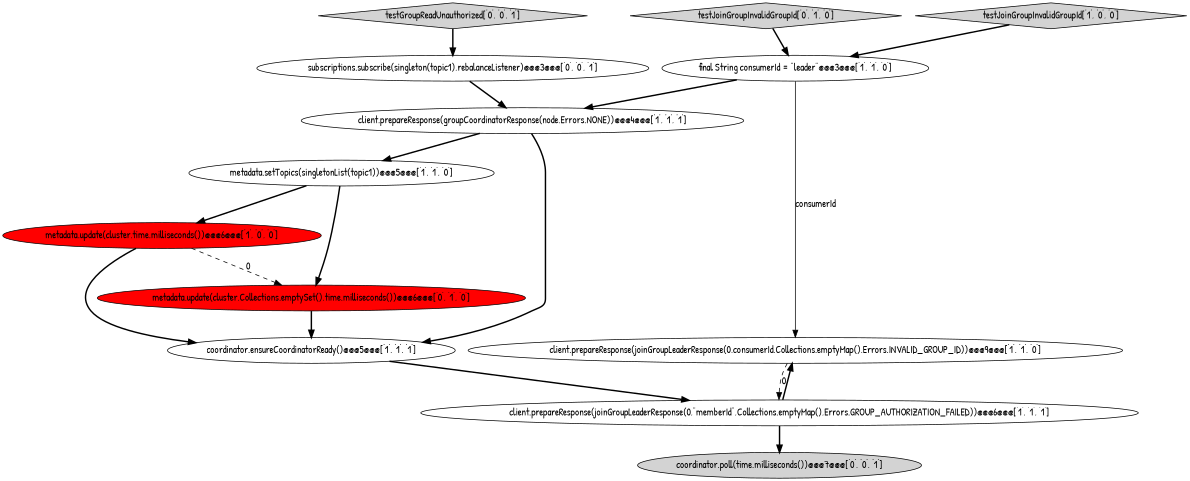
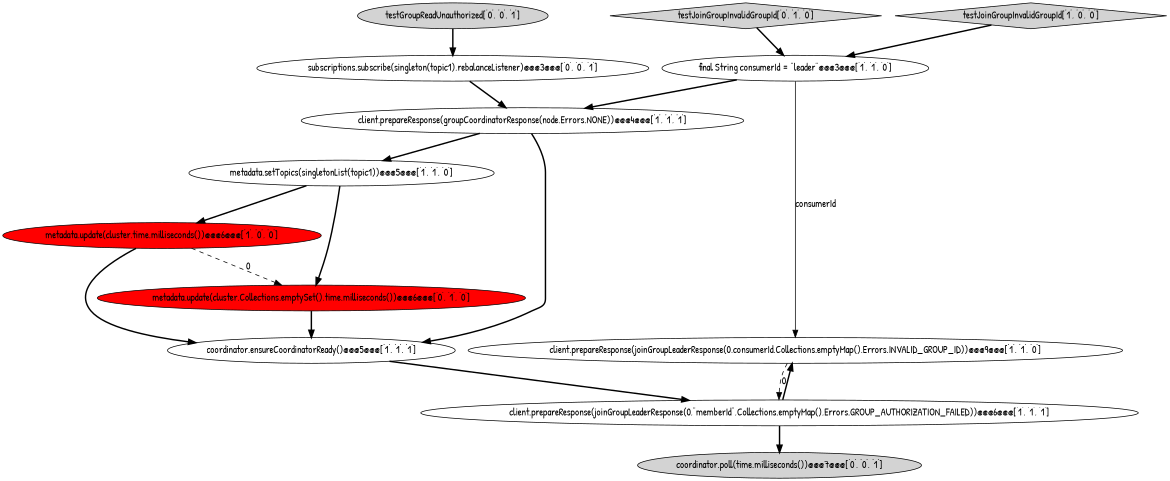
node "testGroupReadUnauthorized['0', '0', '1']": shape diamond -> ellipse
